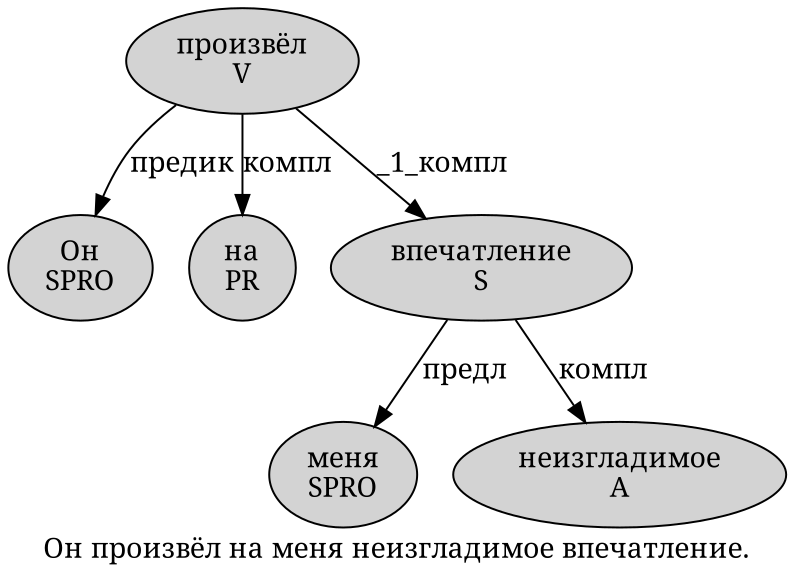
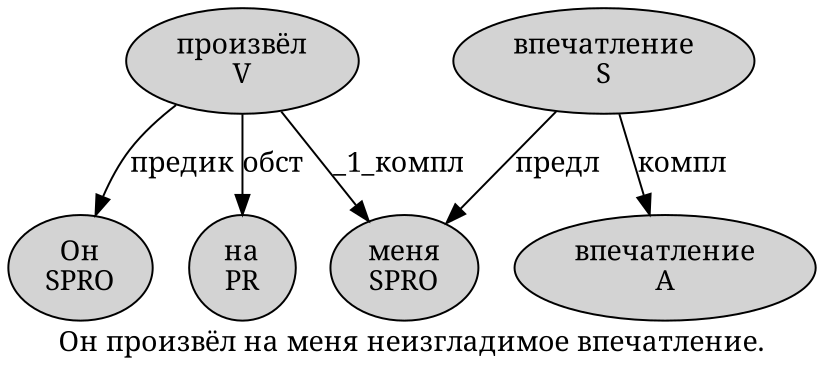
edge "произвёл V" -> "впечатление S": now "произвёл V" -> "меня SPRO"
edge "произвёл V" -> "на PR": label "компл" -> "обст"
node "неизгладимое A": label "неизгладимое A" -> "впечатление A"
